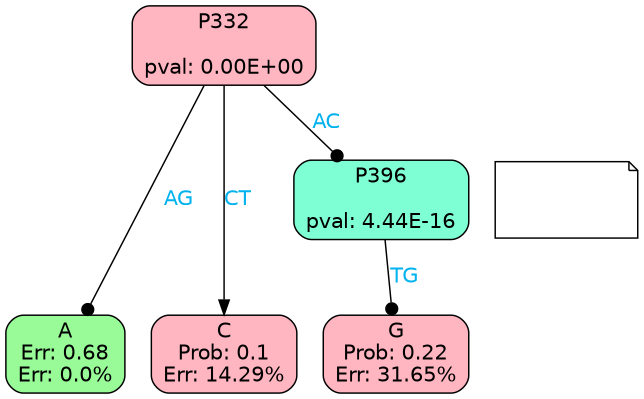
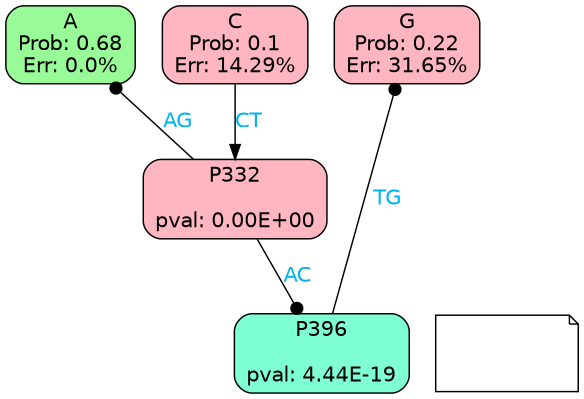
edge "P332 pval: 0.00E+00" -> "C Prob: 0.1 Err: 14.29%": reversed
node "P396 pval: 4.44E-16": label "P396 pval: 4.44E-16" -> "P396 pval: 4.44E-19"
node "A Err: 0.68 Err: 0.0%": label "A Err: 0.68 Err: 0.0%" -> "A Prob: 0.68 Err: 0.0%"
